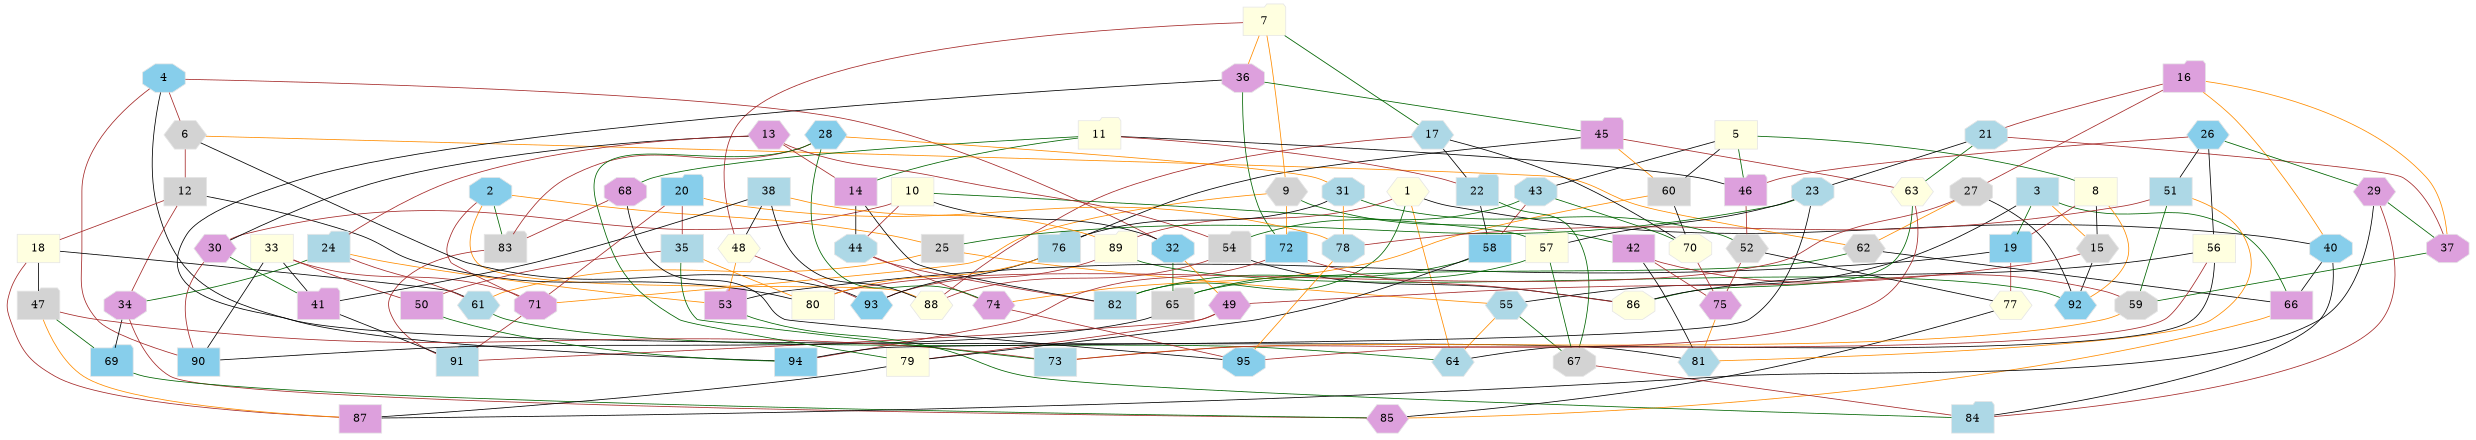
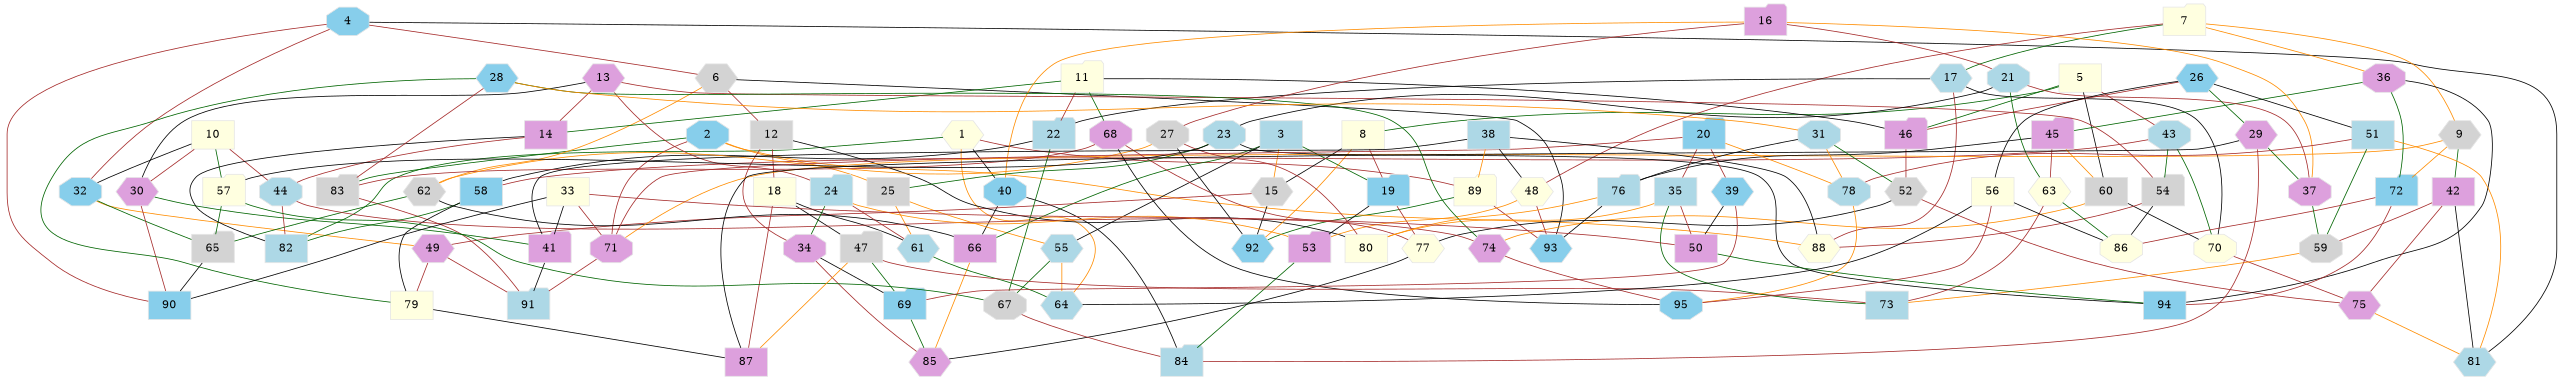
edge "5" -- "43": color black -> brown
edge "68" -- "77": added
node "39": added
edge "14" -- "44": color black -> brown
